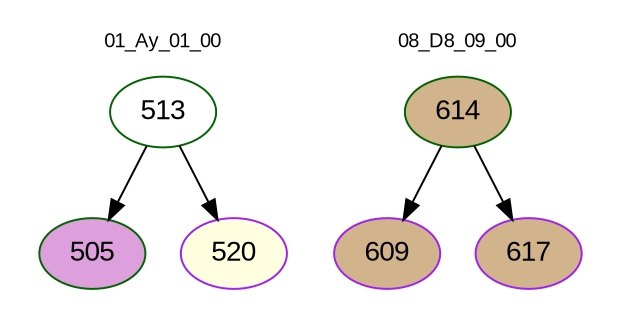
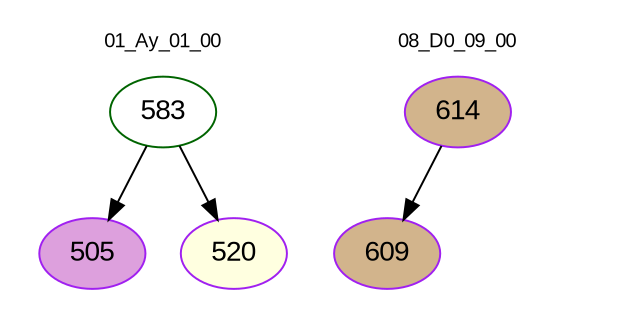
cluster "08_D8_09_00": label "08_D8_09_00" -> "08_D0_09_00"
node "513": label "513" -> "583"
node "614": color darkgreen -> purple
node "505": color darkgreen -> purple
node "617": removed
